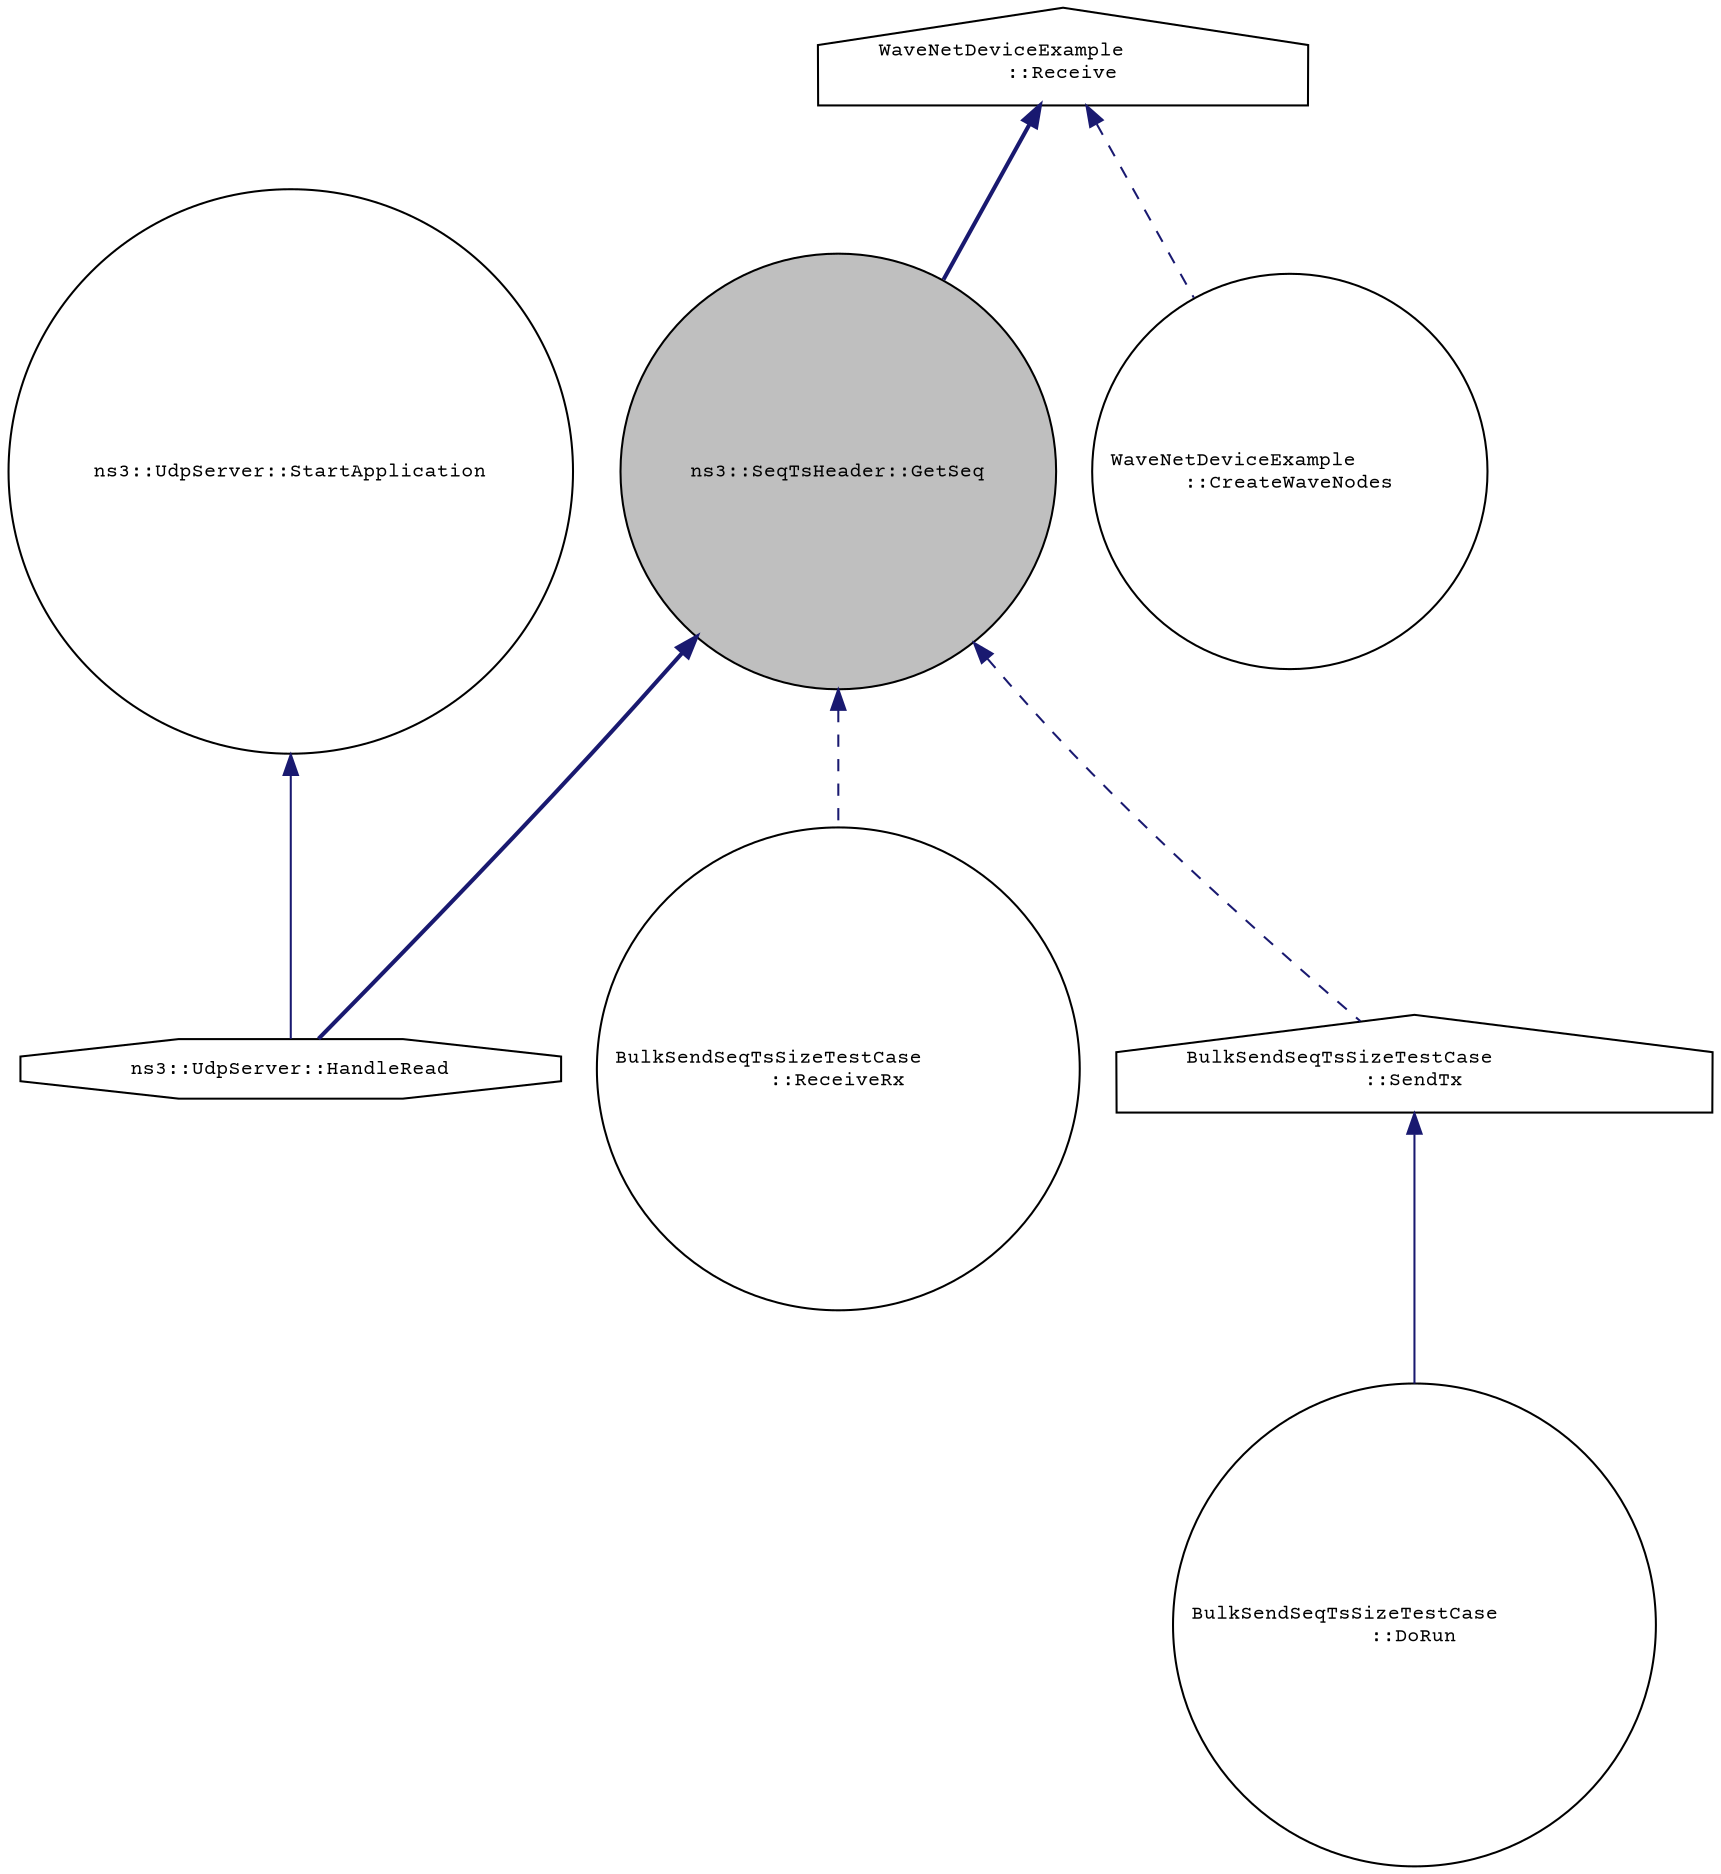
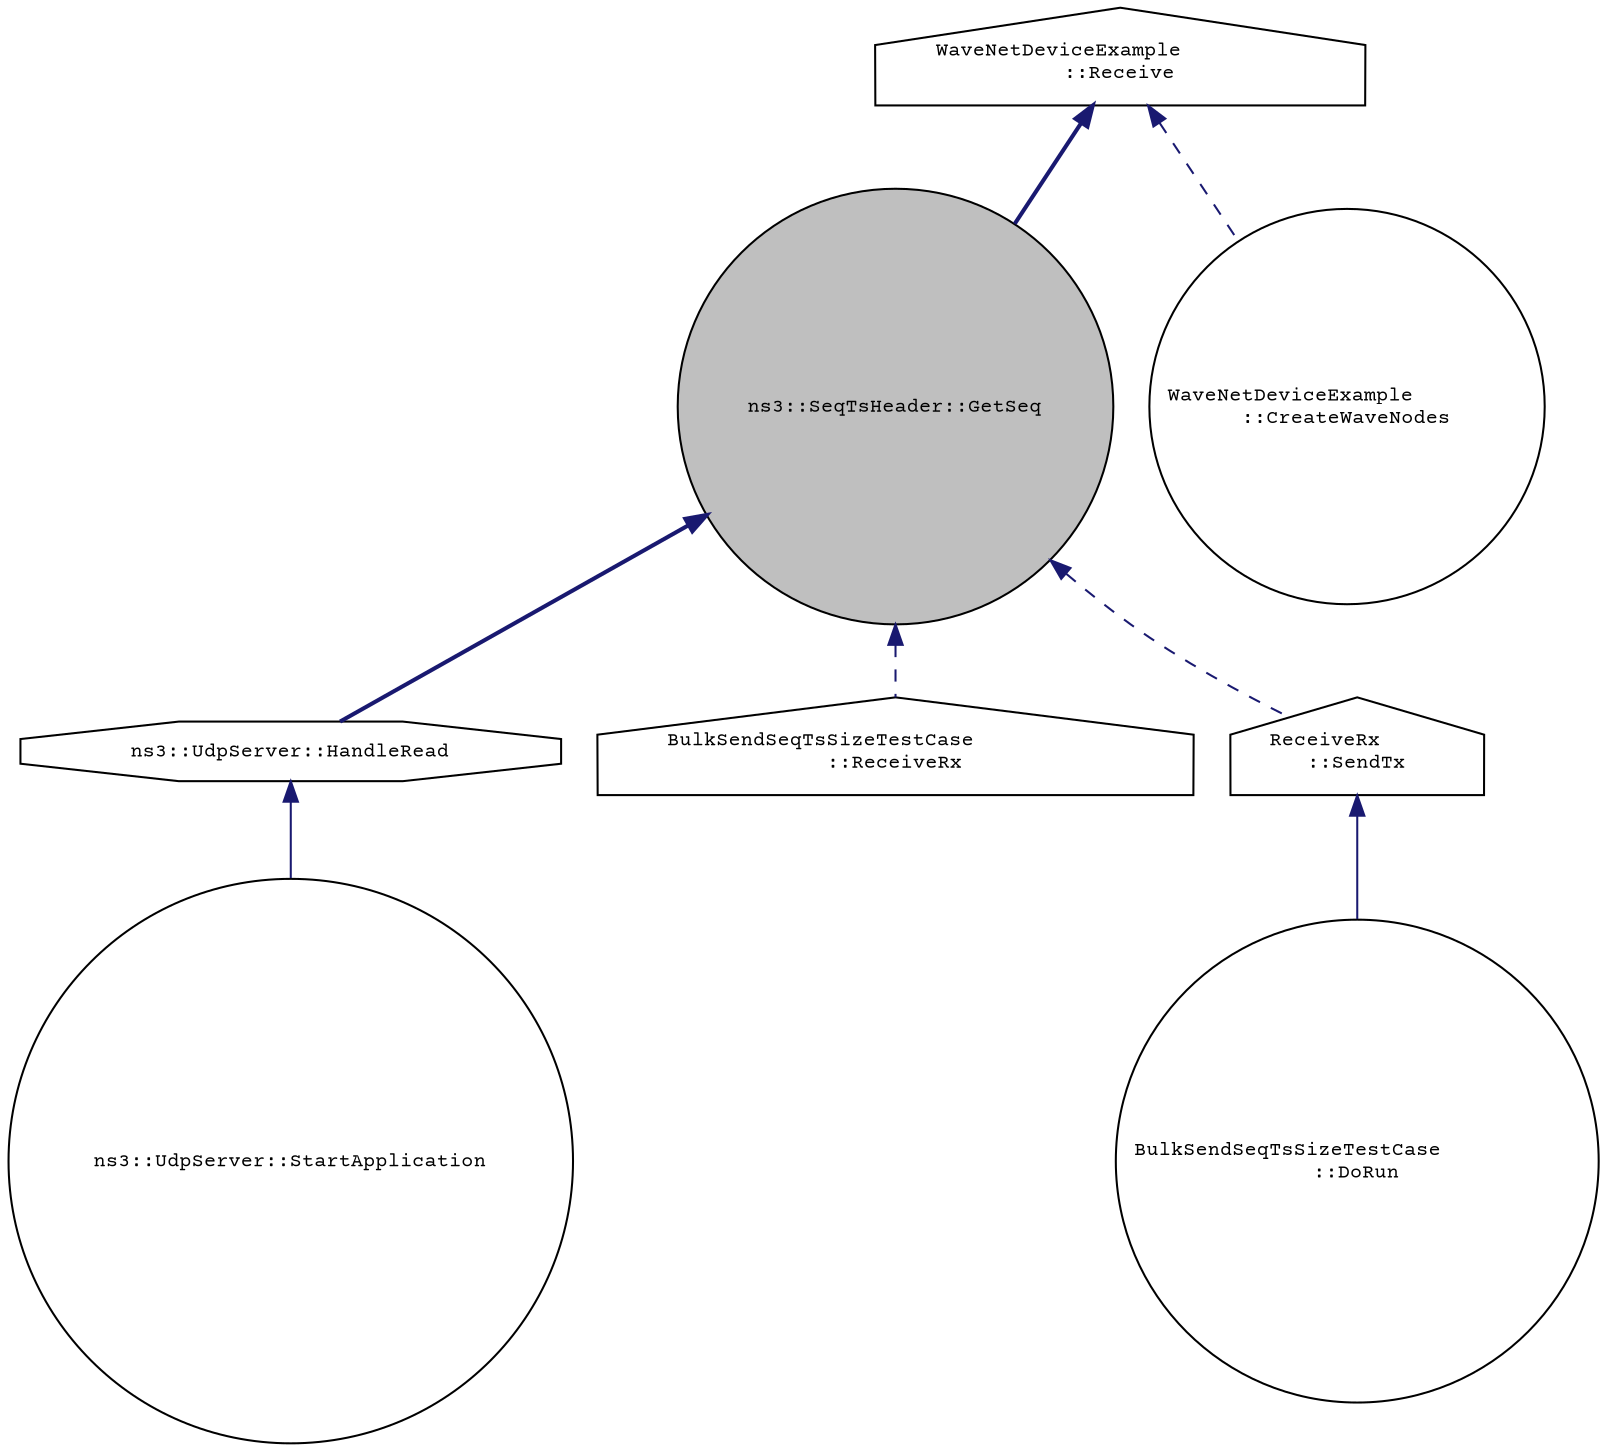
edge "ns3::UdpServer::HandleRead" -> "ns3::UdpServer::StartApplication": reversed
node "BulkSendSeqTsSizeTestCase ::ReceiveRx": shape circle -> house
node "BulkSendSeqTsSizeTestCase ::SendTx": label "BulkSendSeqTsSizeTestCase ::SendTx" -> "ReceiveRx ::SendTx"
